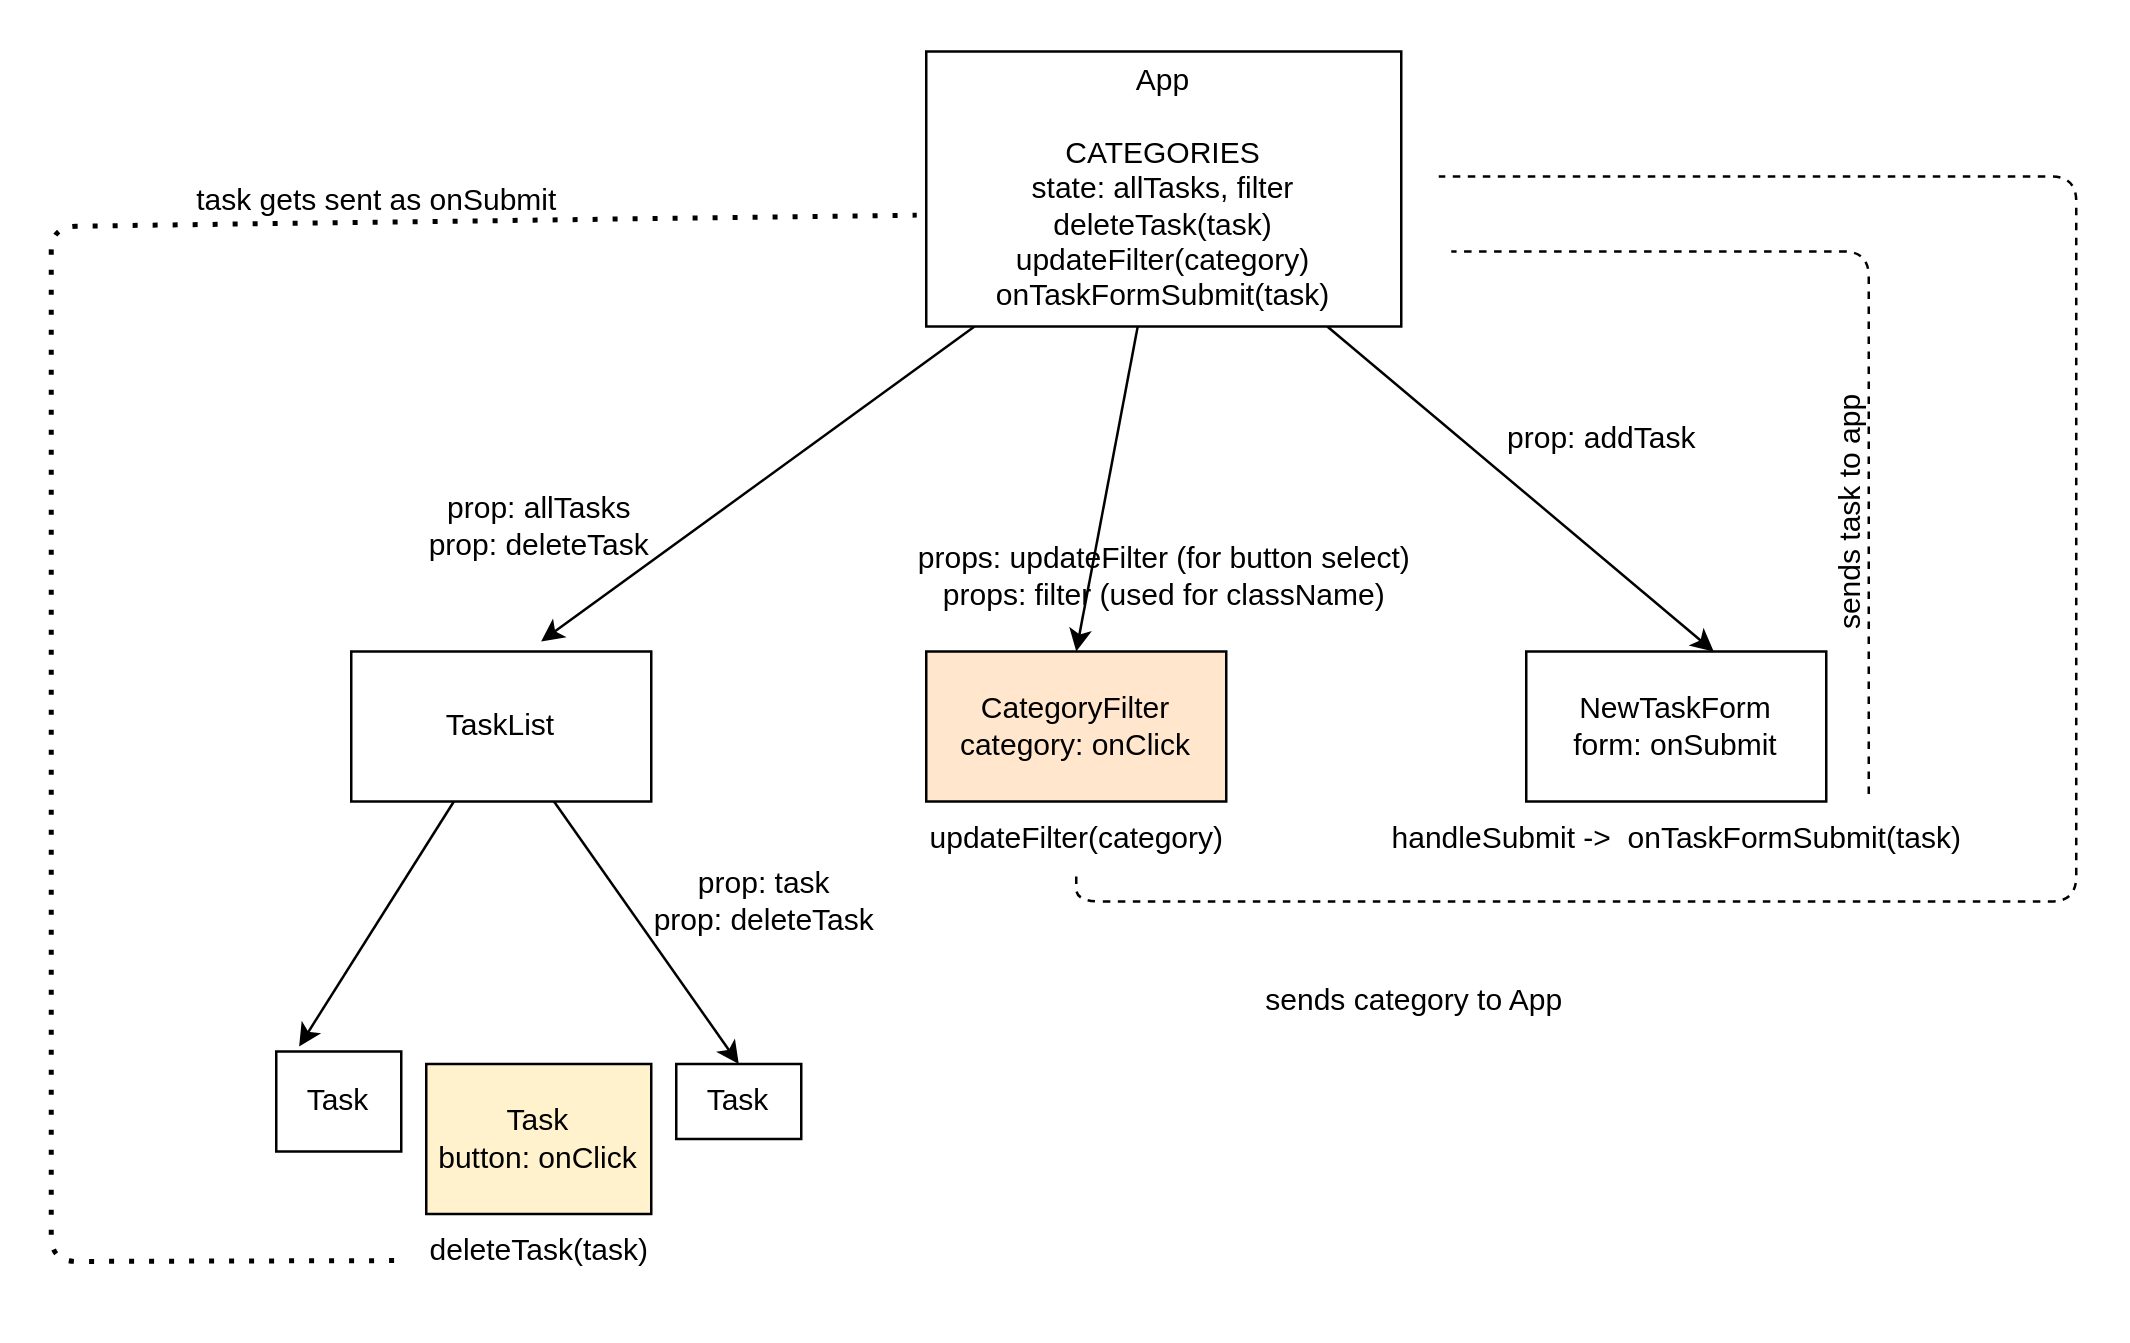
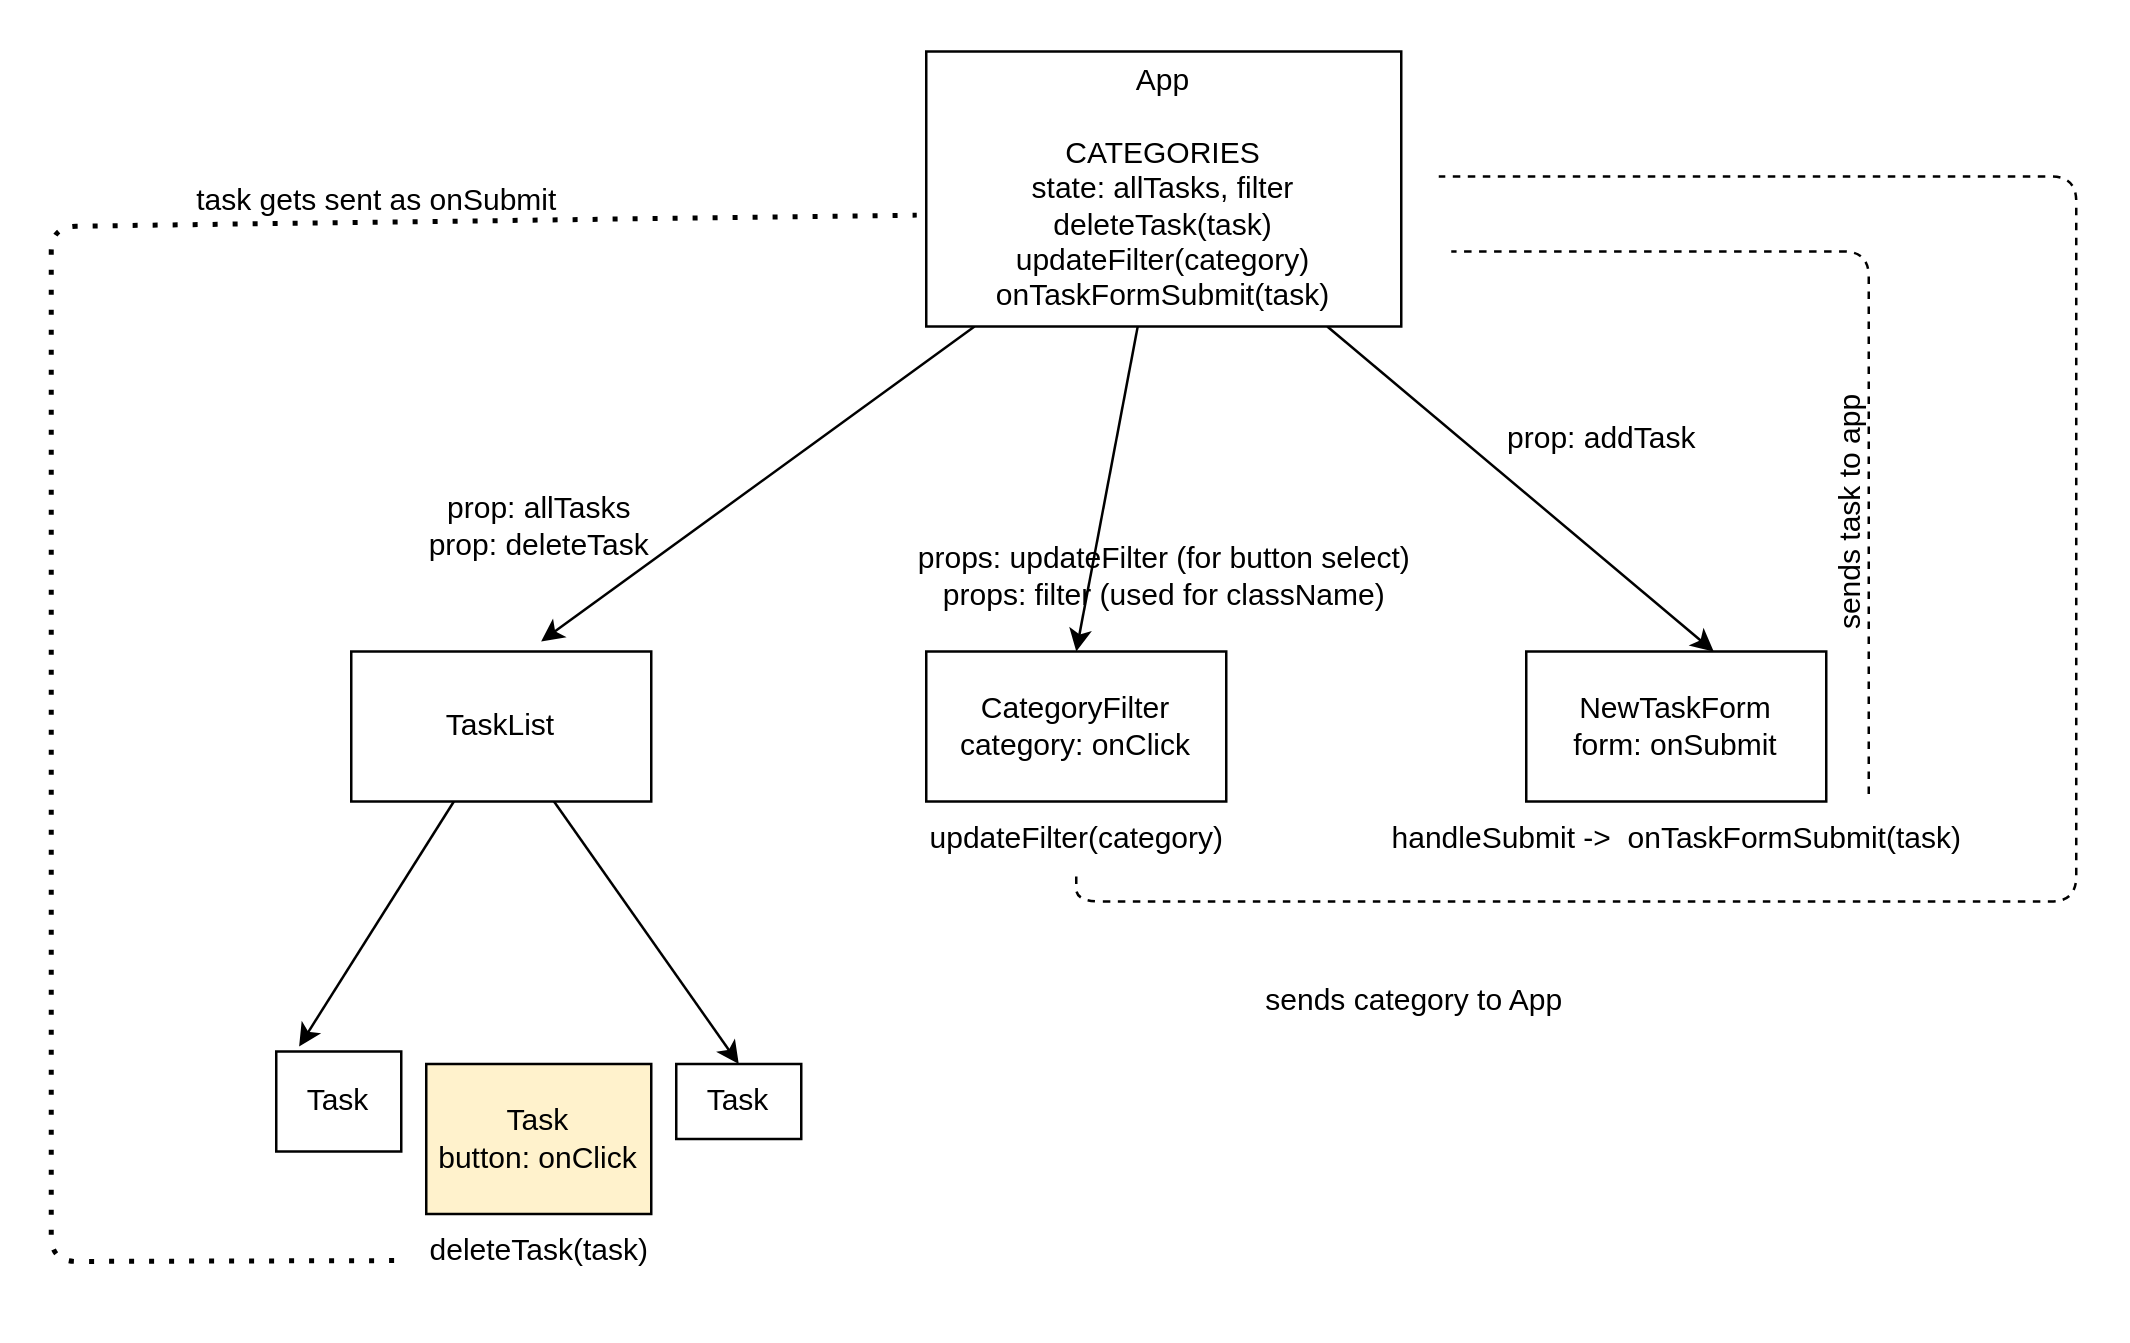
node "CategoryFilter category: onClick": fillcolor #ffe6cc -> #ffffff
node "prop: task prop: deleteTask": removed
